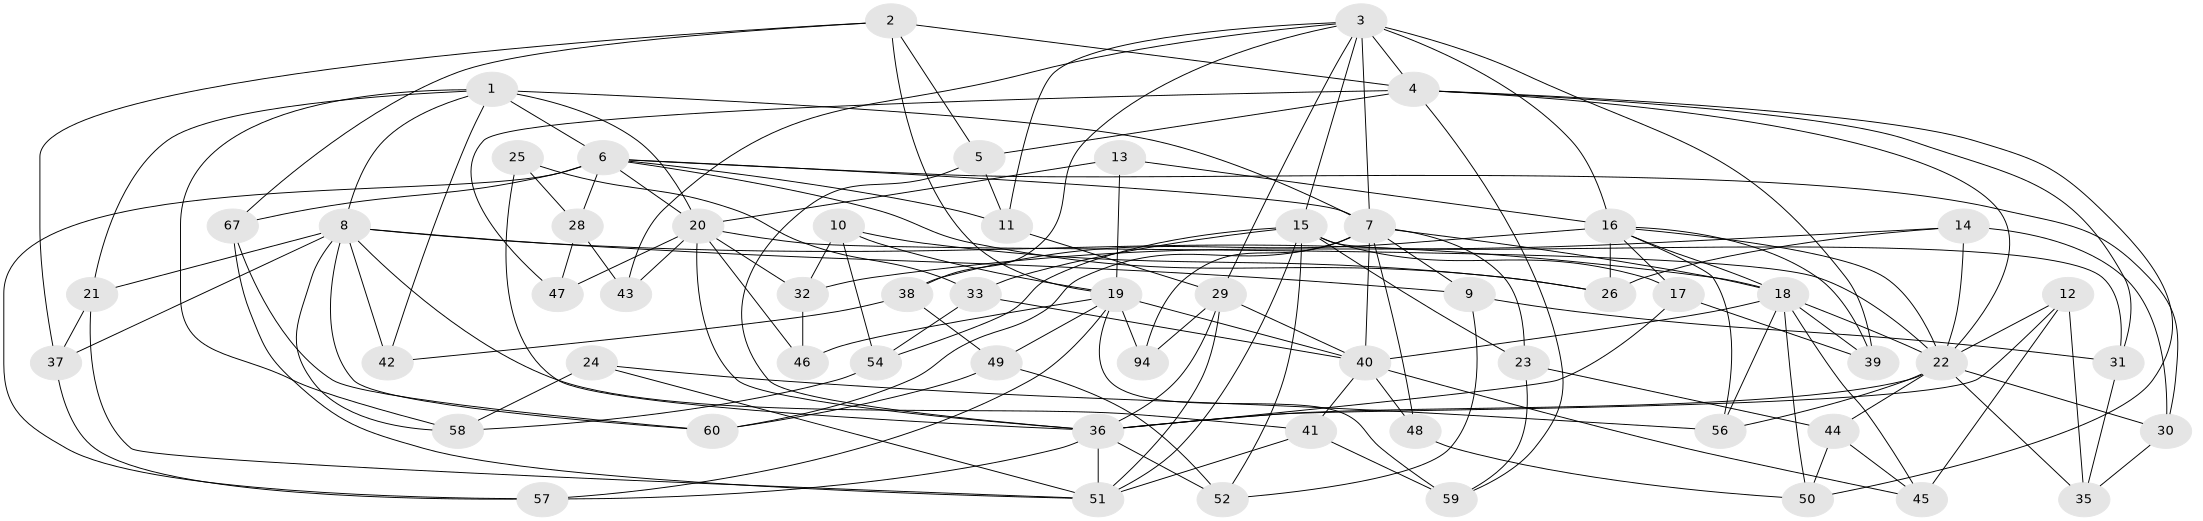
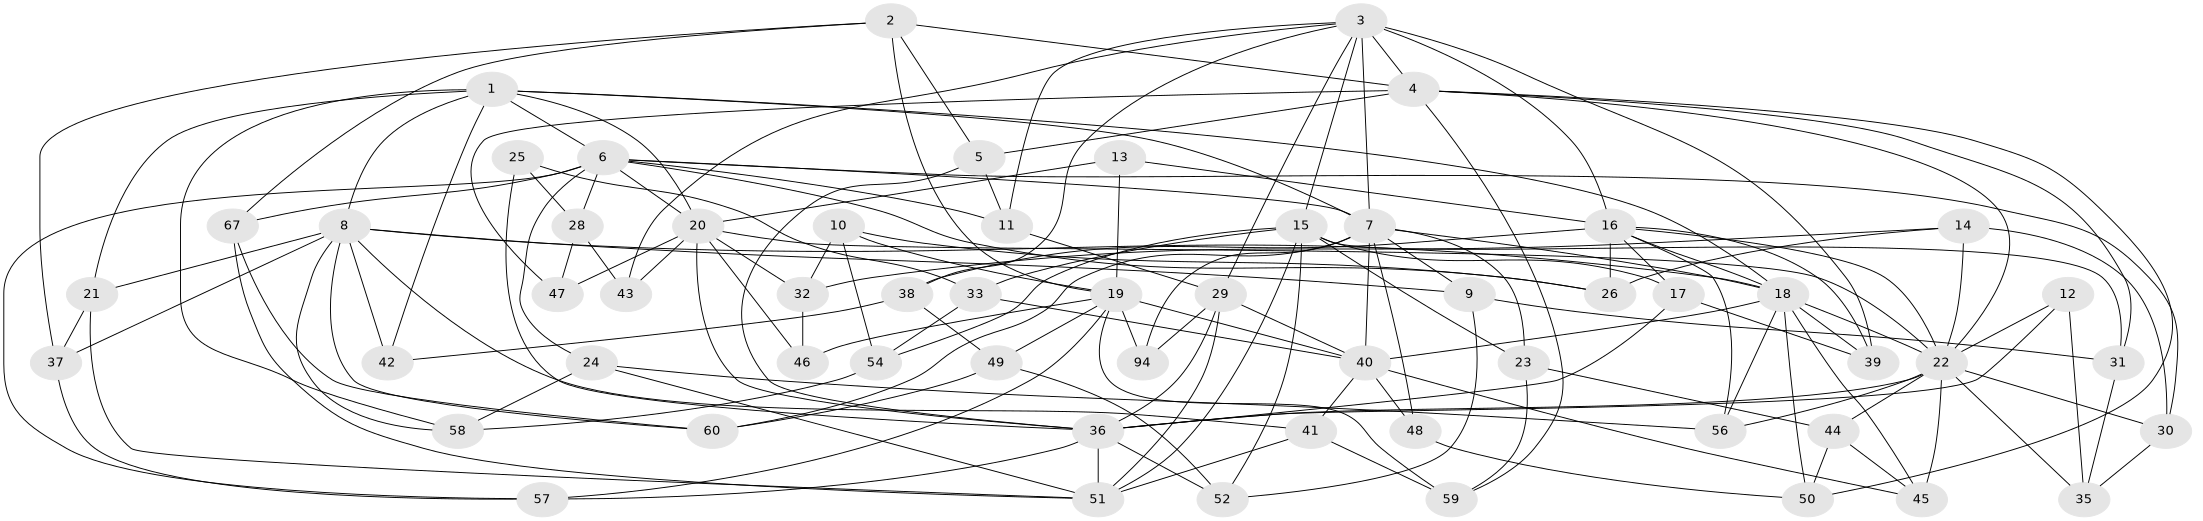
edge "1" -- "18": added
edge "6" -- "24": added
edge "12" -- "45": now "22" -- "45"
